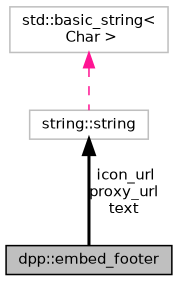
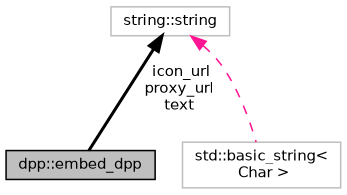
edge "string::string" -> "std::basic_string< Char >": reversed
node "dpp::embed_footer": label "dpp::embed_footer" -> "dpp::embed_dpp"
